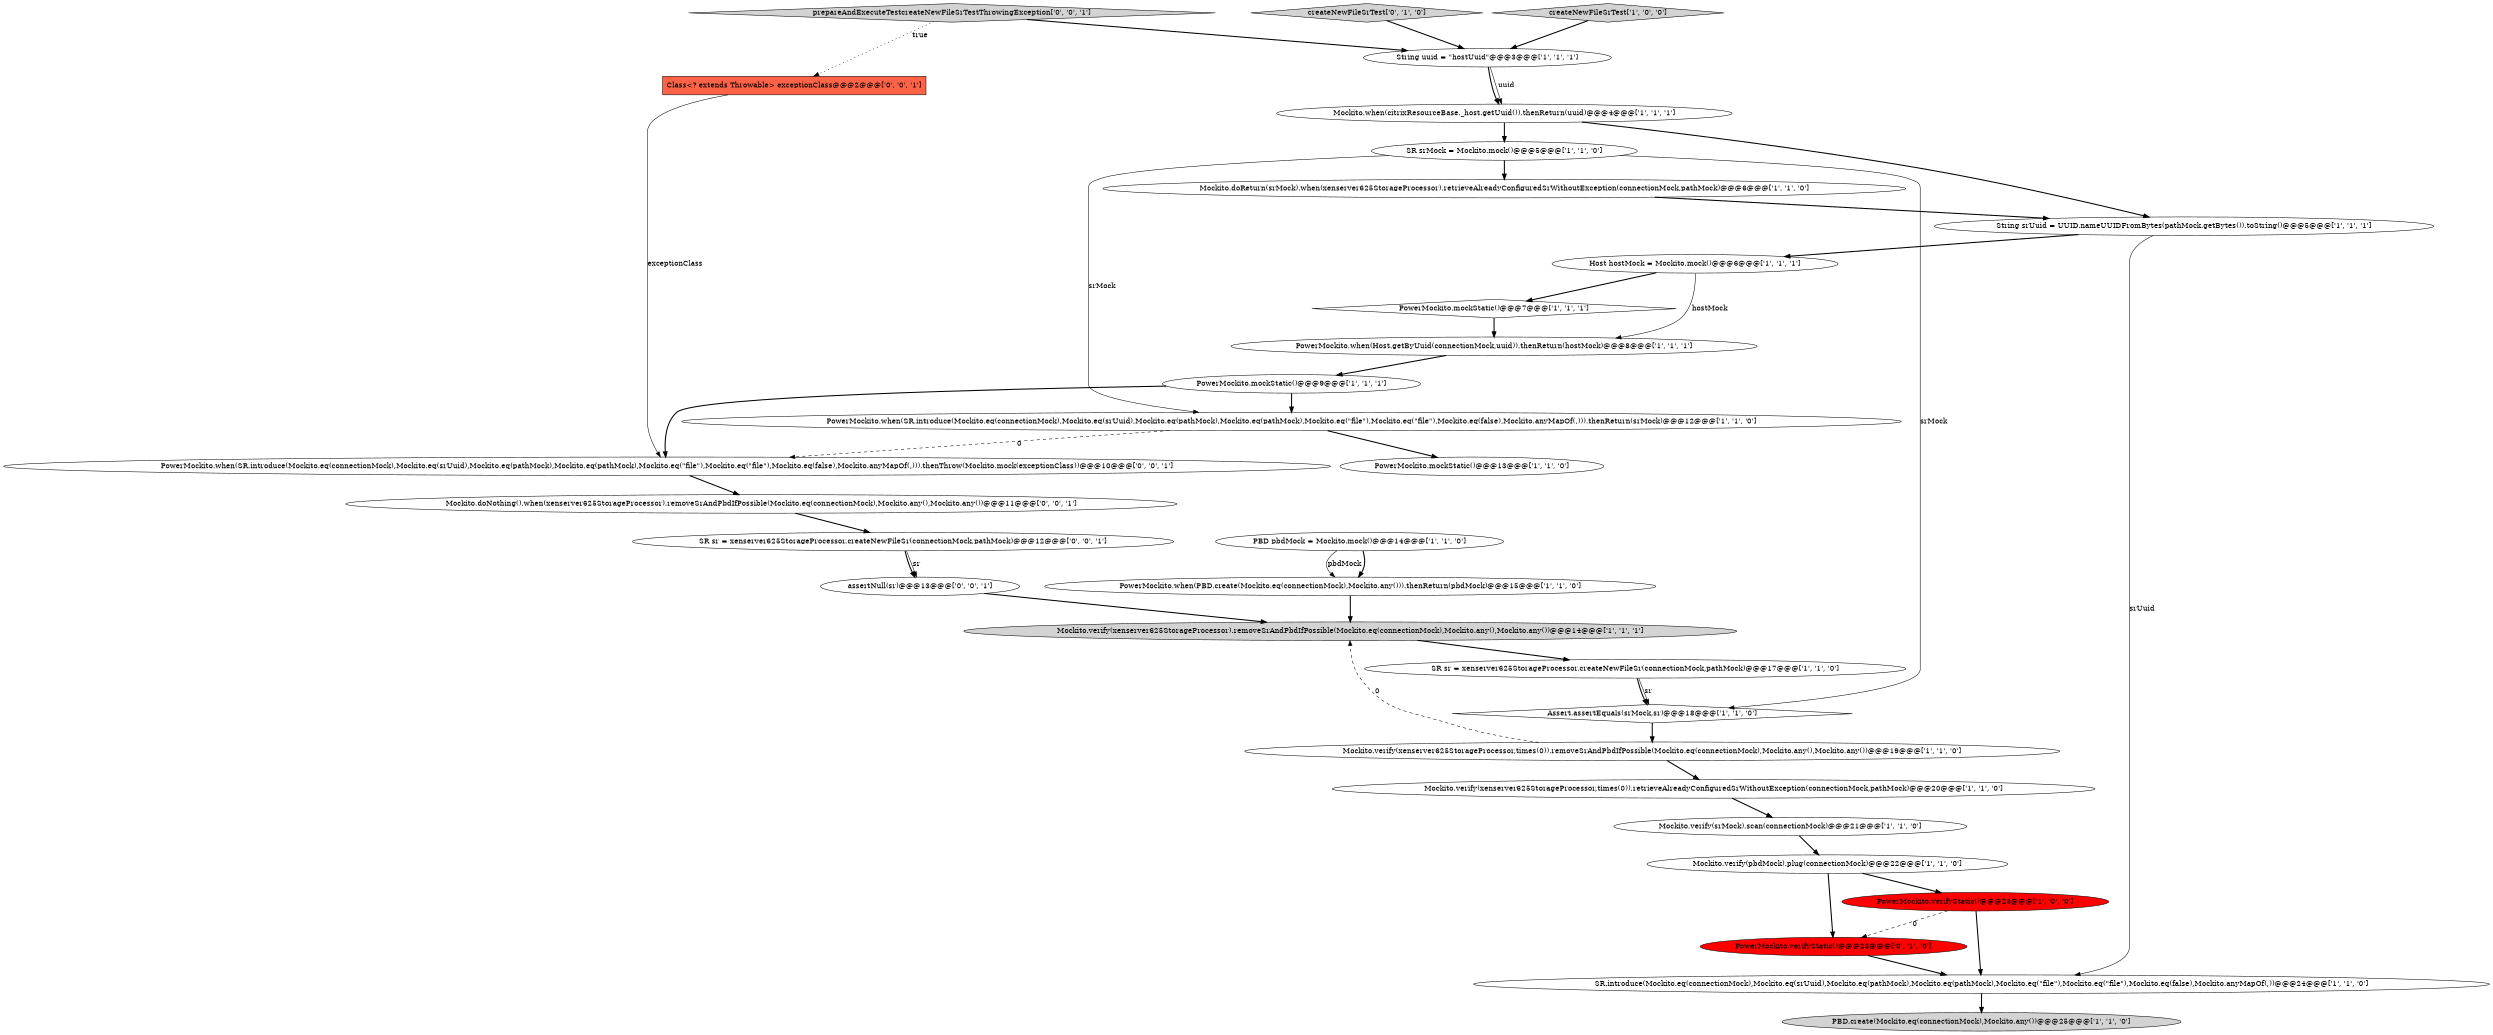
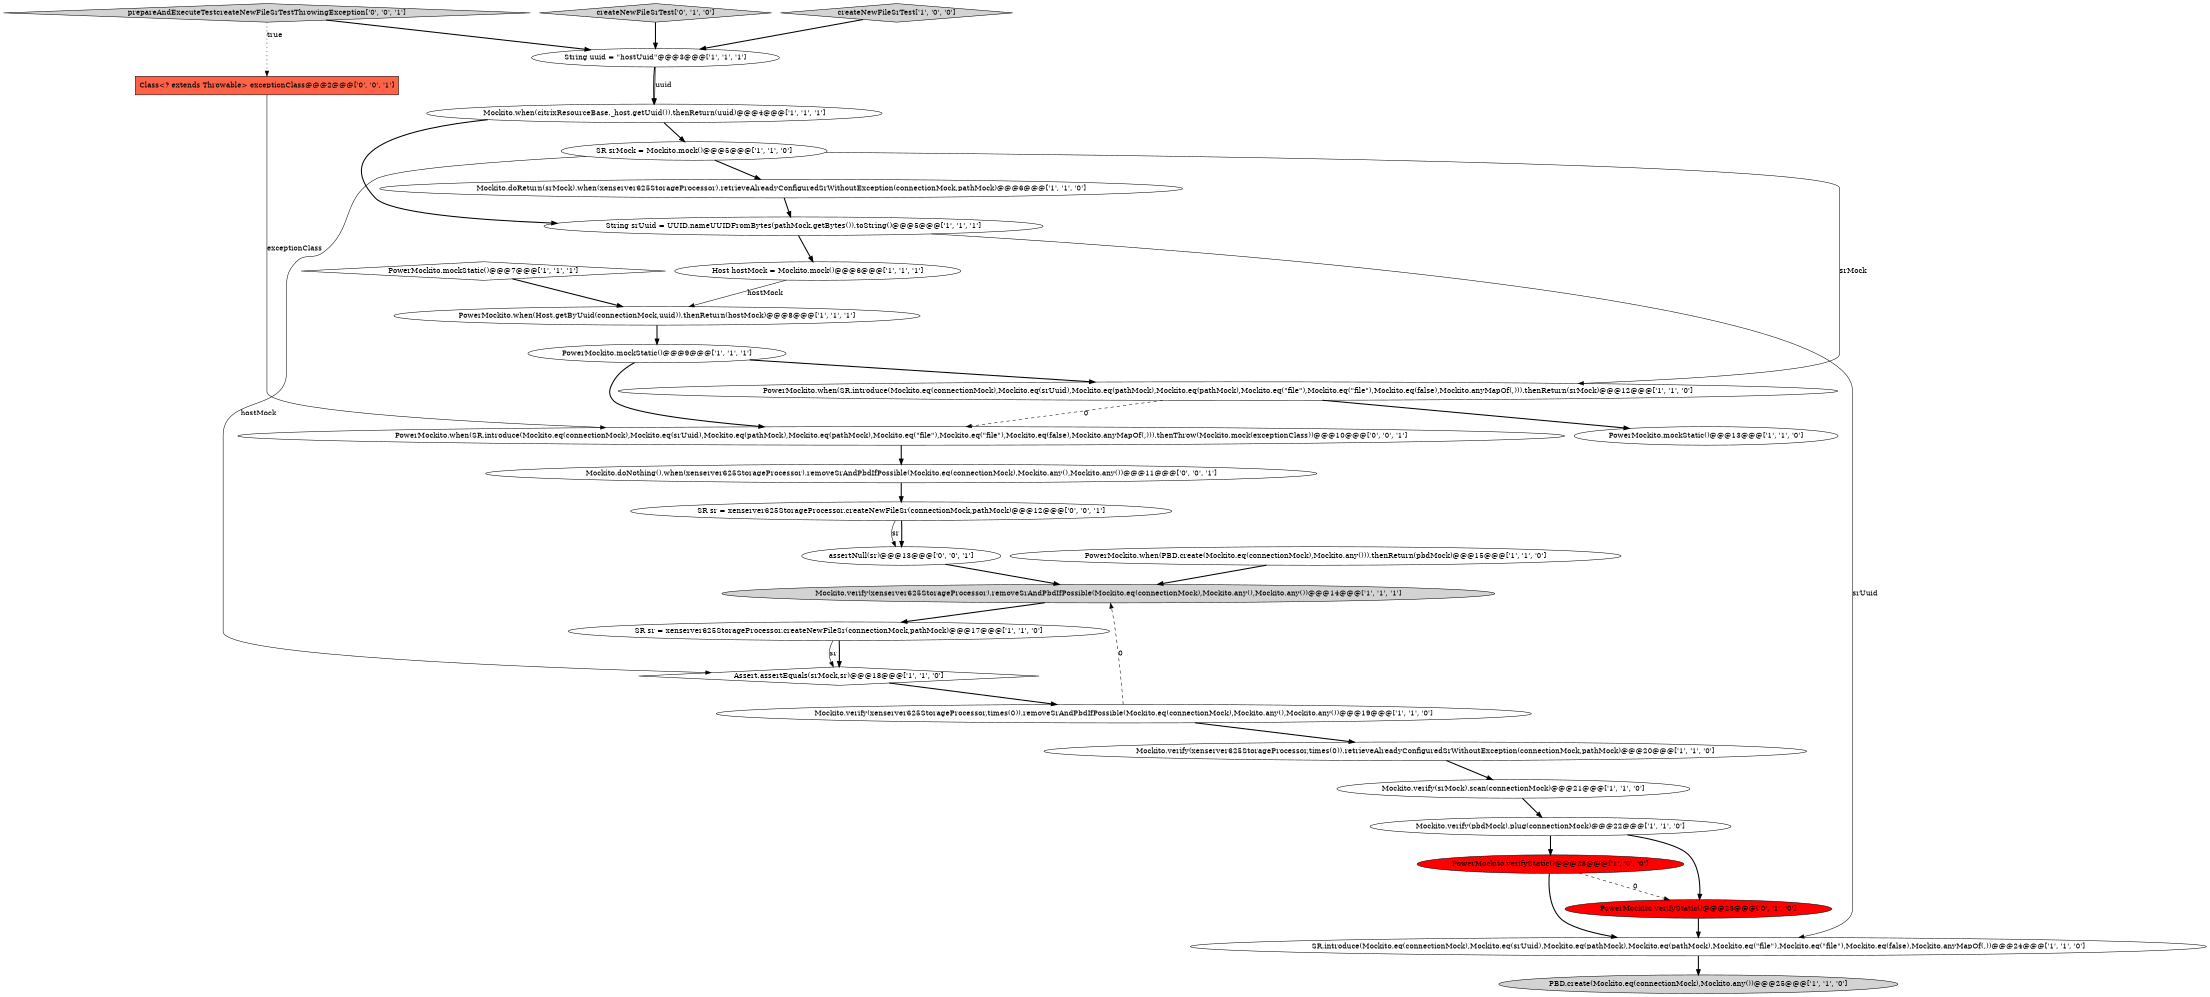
edge "Host hostMock = Mockito.mock()@@@6@@@['1', '1', '1']" -> "PowerMockito.mockStatic()@@@7@@@['1', '1', '1']": removed
edge "SR srMock = Mockito.mock()@@@5@@@['1', '1', '0']" -> "Assert.assertEquals(srMock,sr)@@@18@@@['1', '1', '0']": label "srMock" -> "hostMock"
node "PBD pbdMock = Mockito.mock()@@@14@@@['1', '1', '0']": removed
